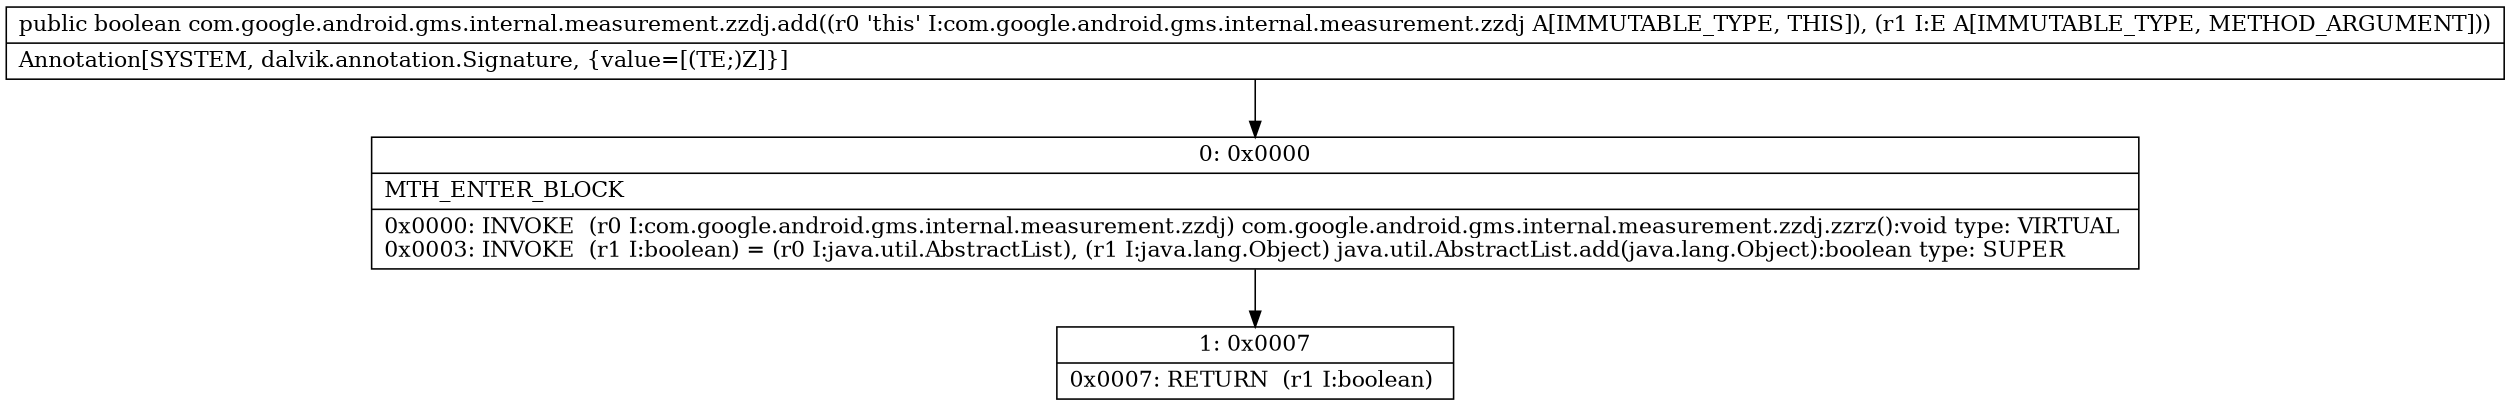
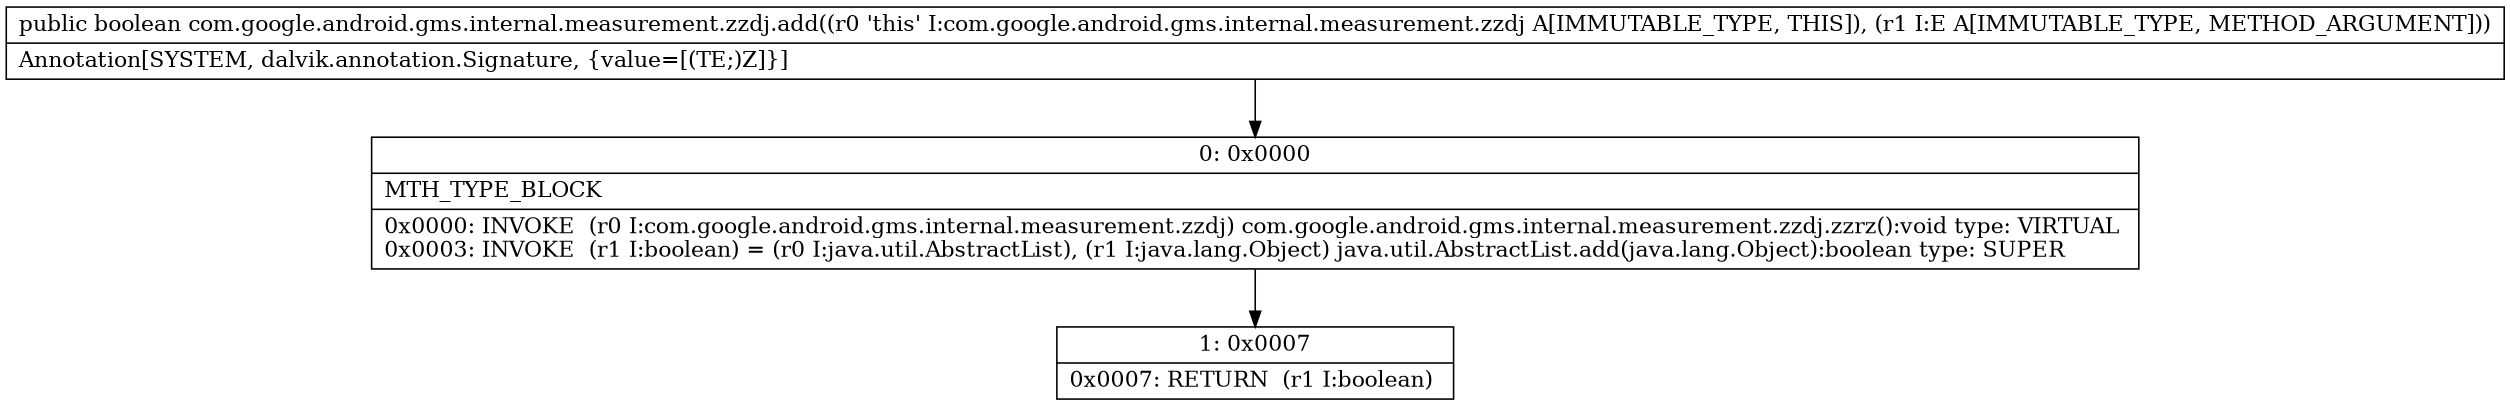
node "0: 0x0000": text "MTH_ENTER_BLOCK" -> "MTH_TYPE_BLOCK"
